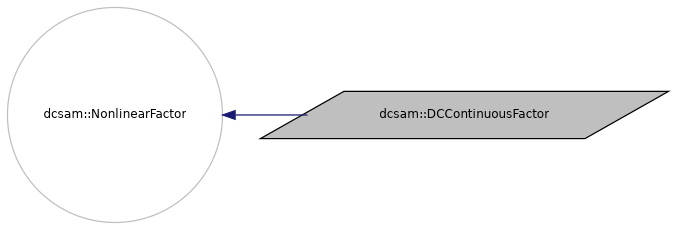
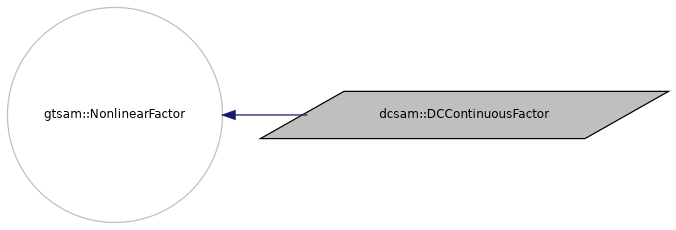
node "dcsam::NonlinearFactor": label "dcsam::NonlinearFactor" -> "gtsam::NonlinearFactor"
